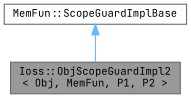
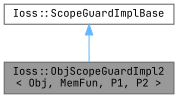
node "MemFun::ScopeGuardImplBase": label "MemFun::ScopeGuardImplBase" -> "Ioss::ScopeGuardImplBase"
